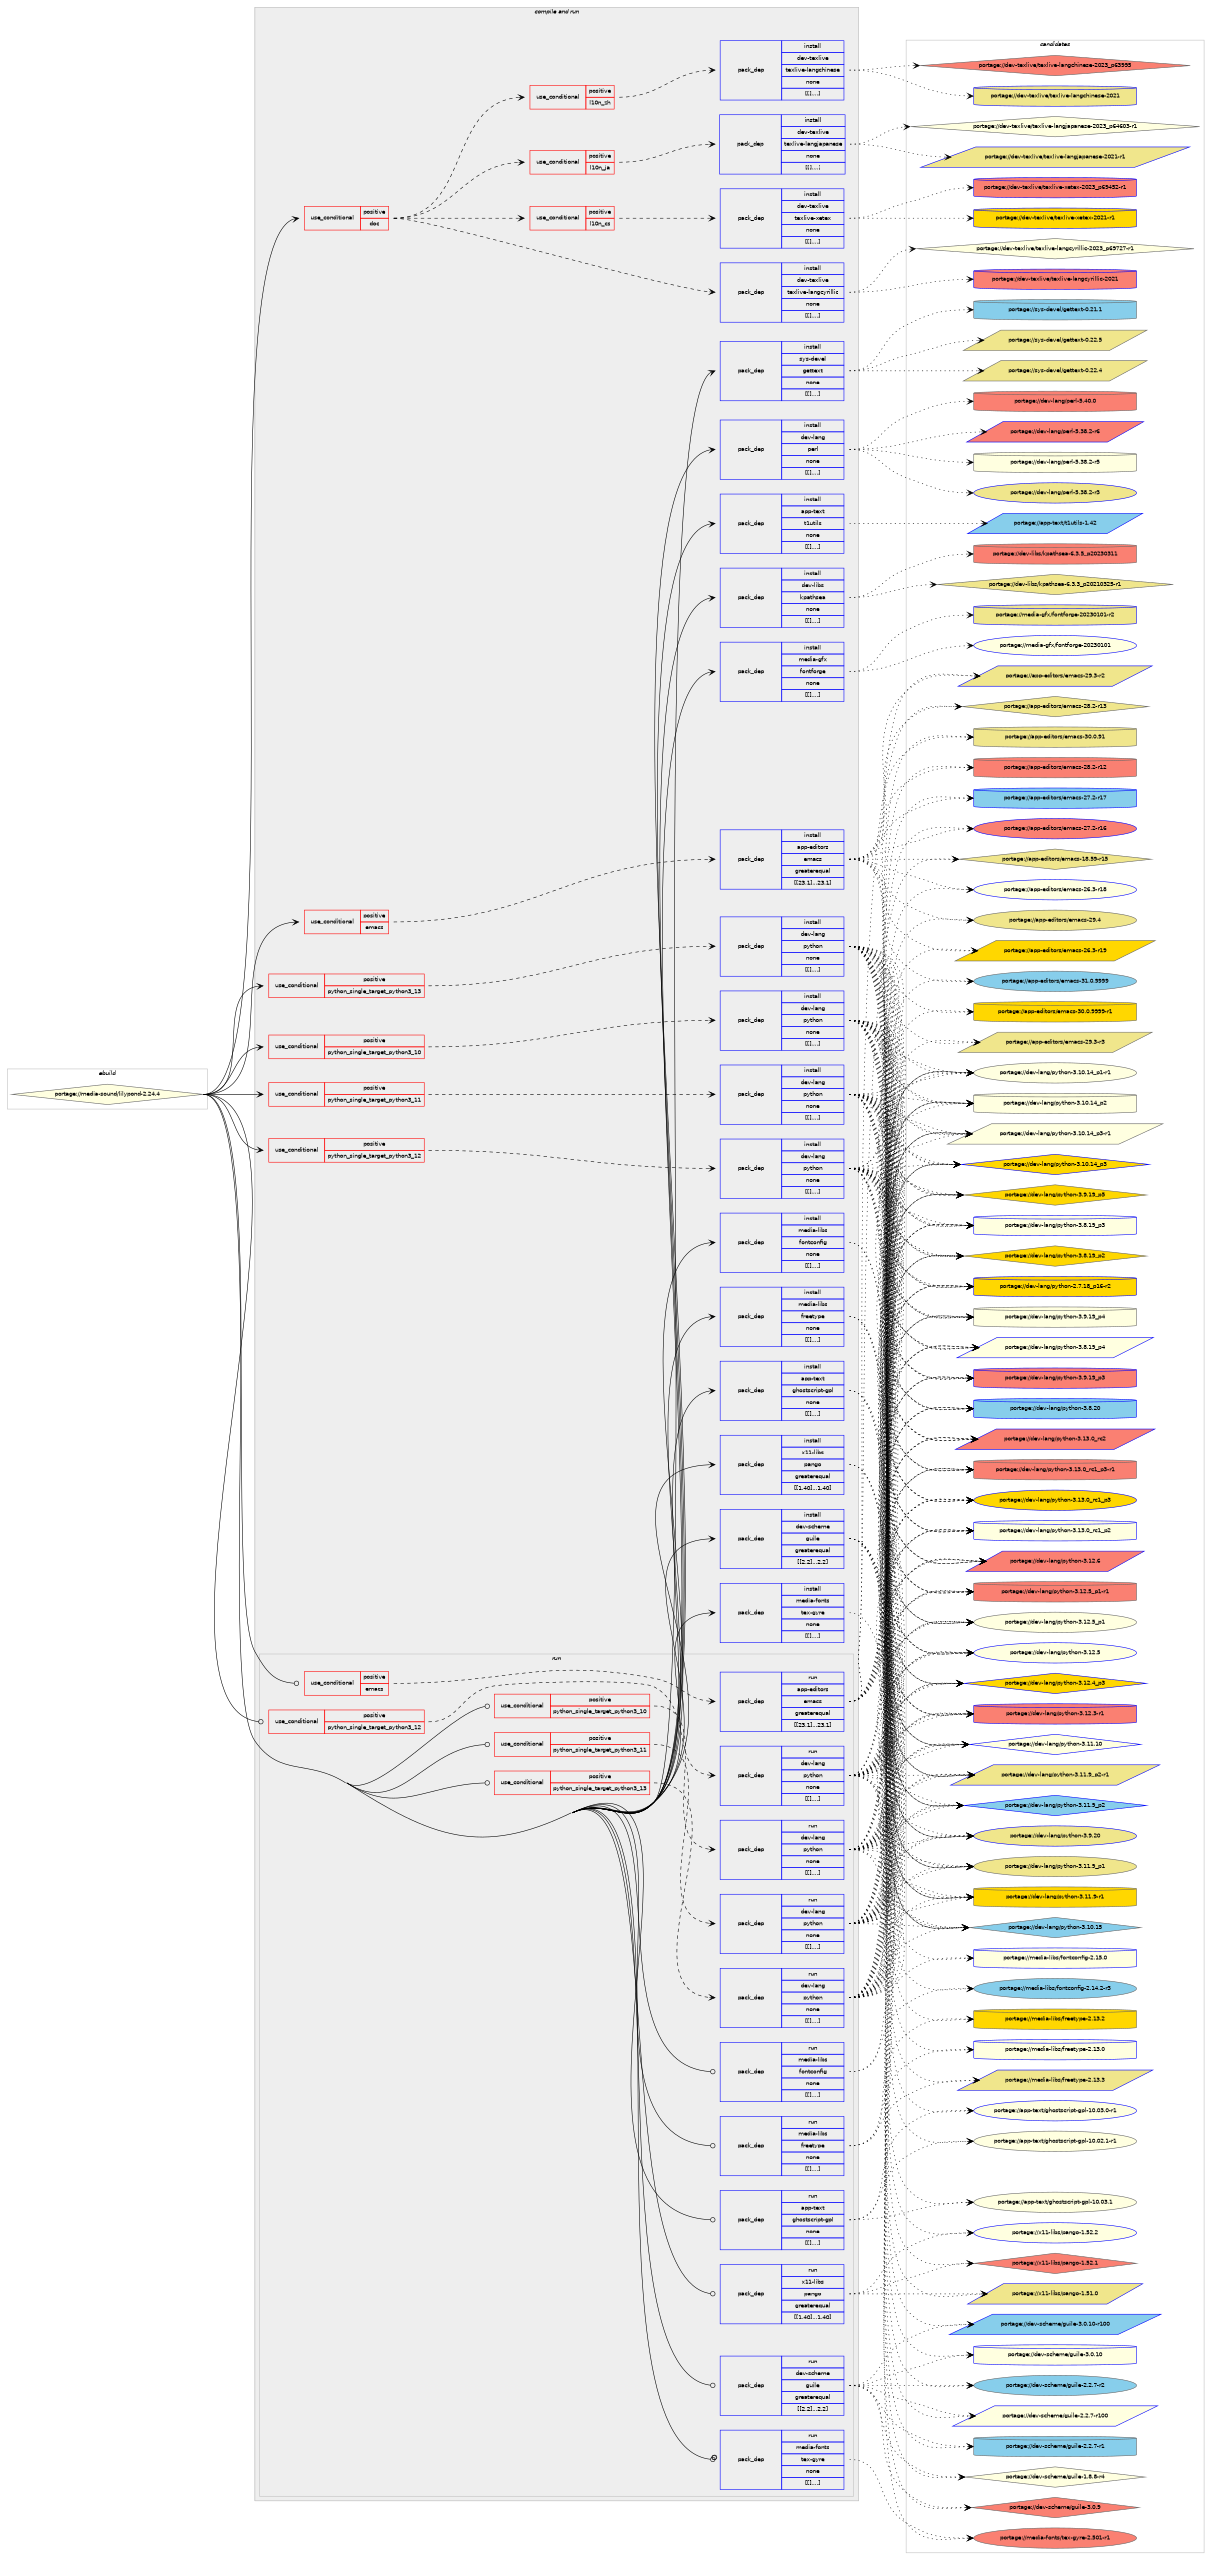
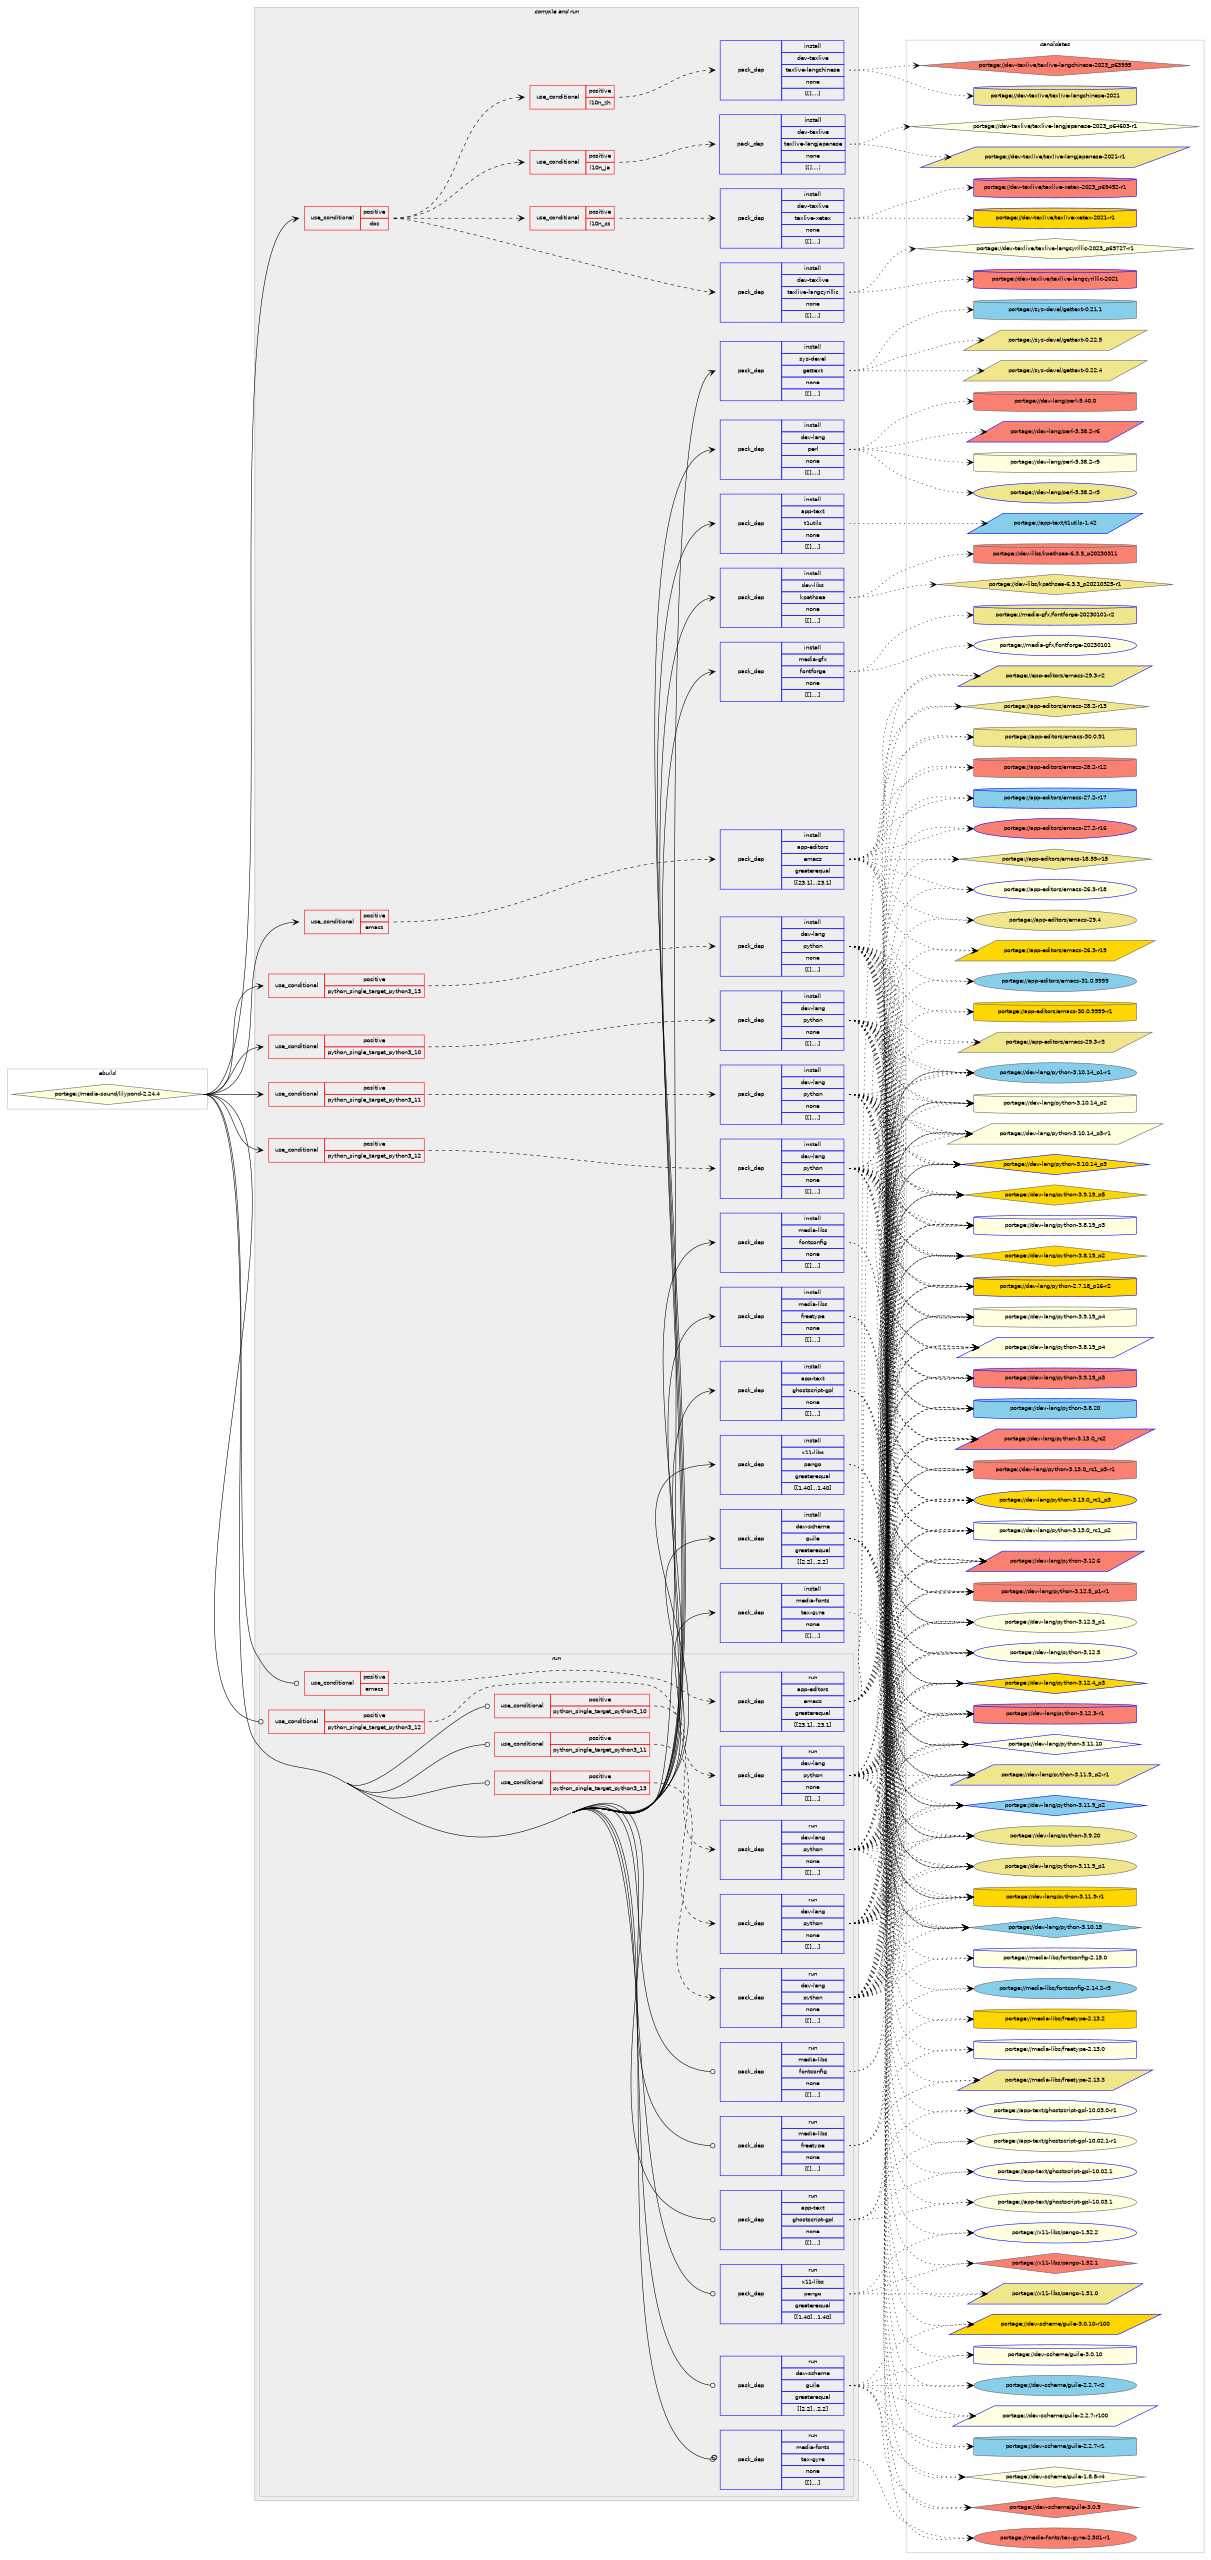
node "portage://dev-lang/python-3.10.14_p1-r1": fillcolor lightyellow -> skyblue
node "portage://dev-lang/python-3.9.20": color blue -> gray40
node "portage://app-text/ghostscript-gpl-10.02.1": added
node "portage://dev-scheme/guile-3.0.10-r100": fillcolor skyblue -> gold
